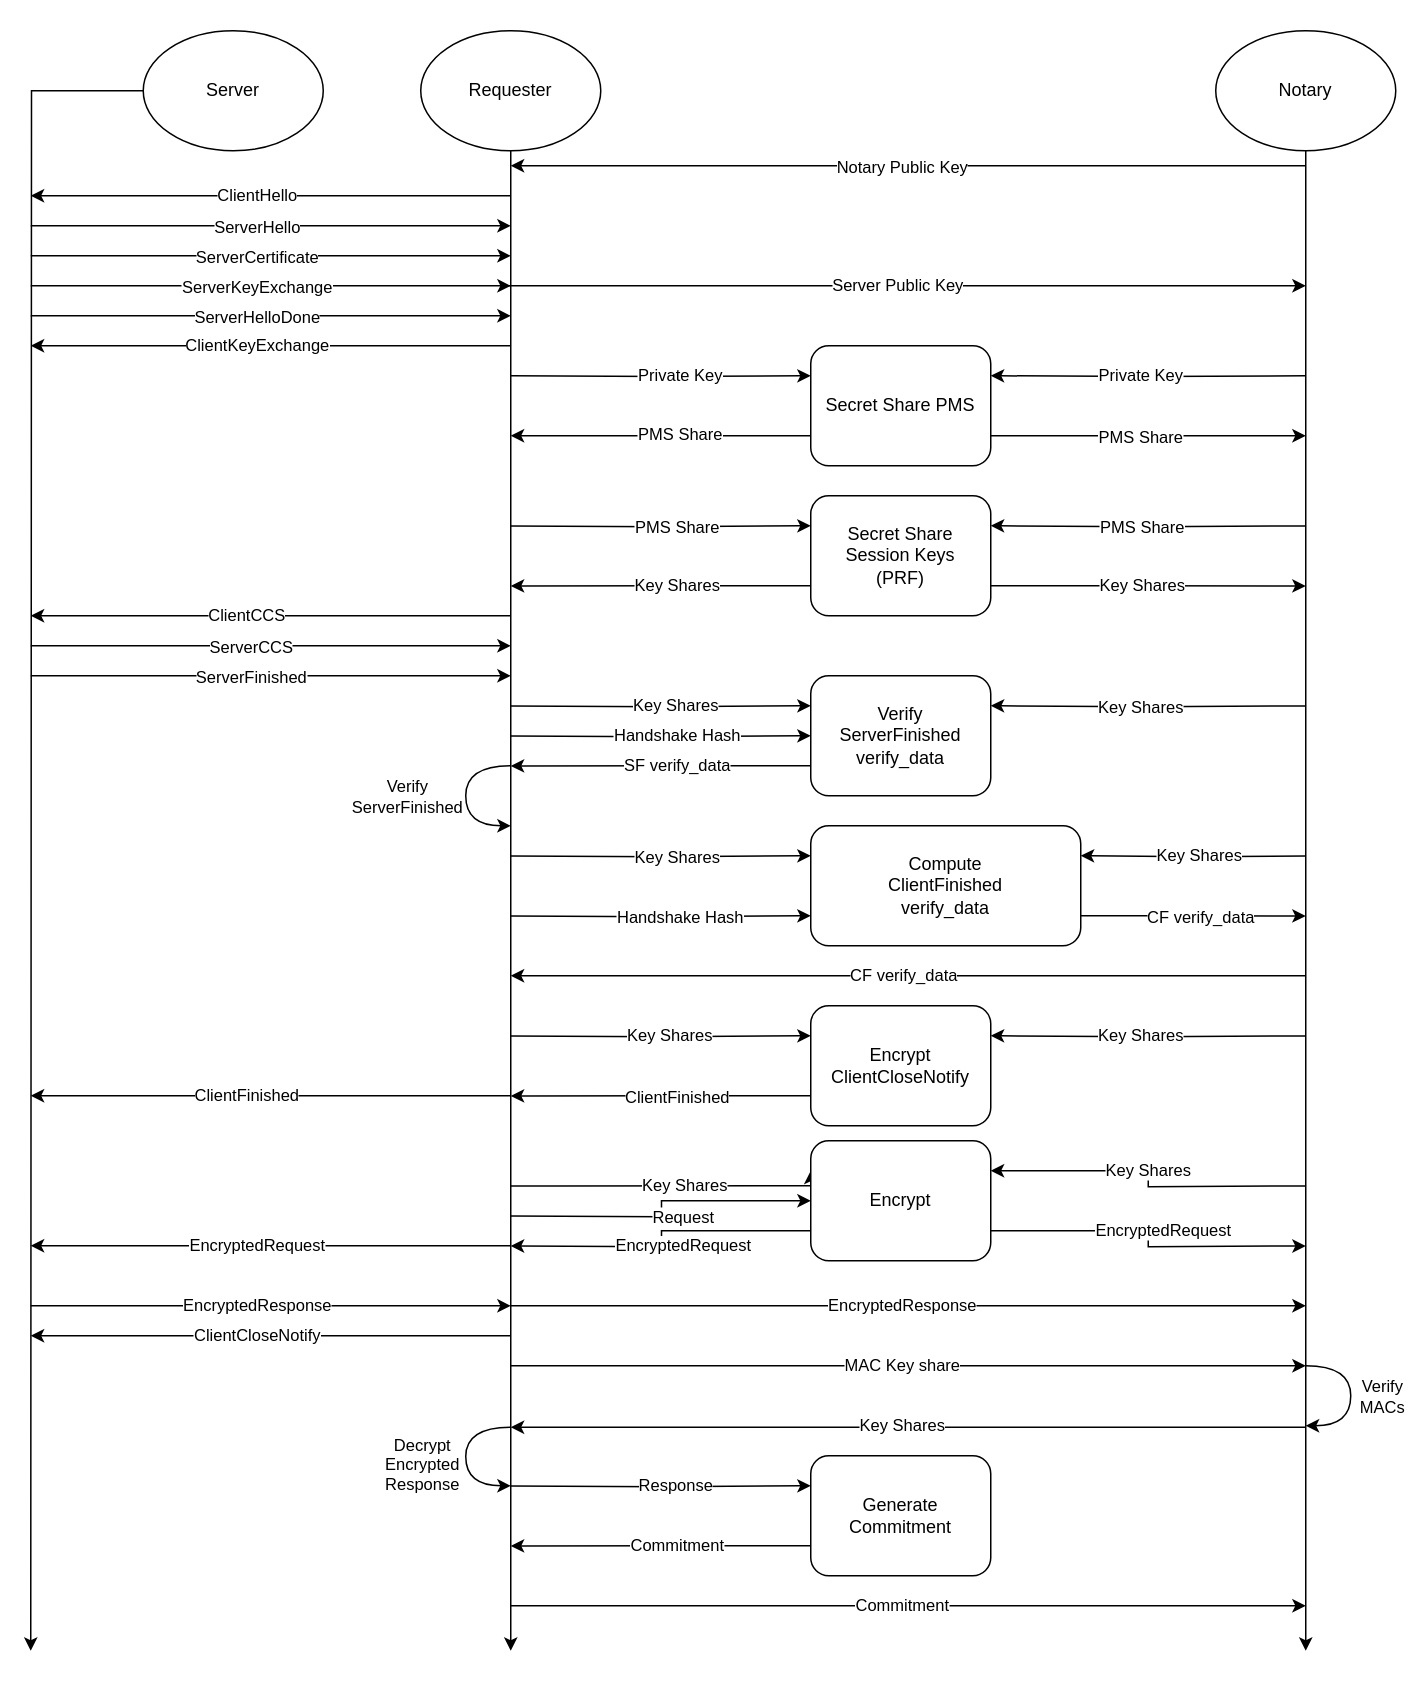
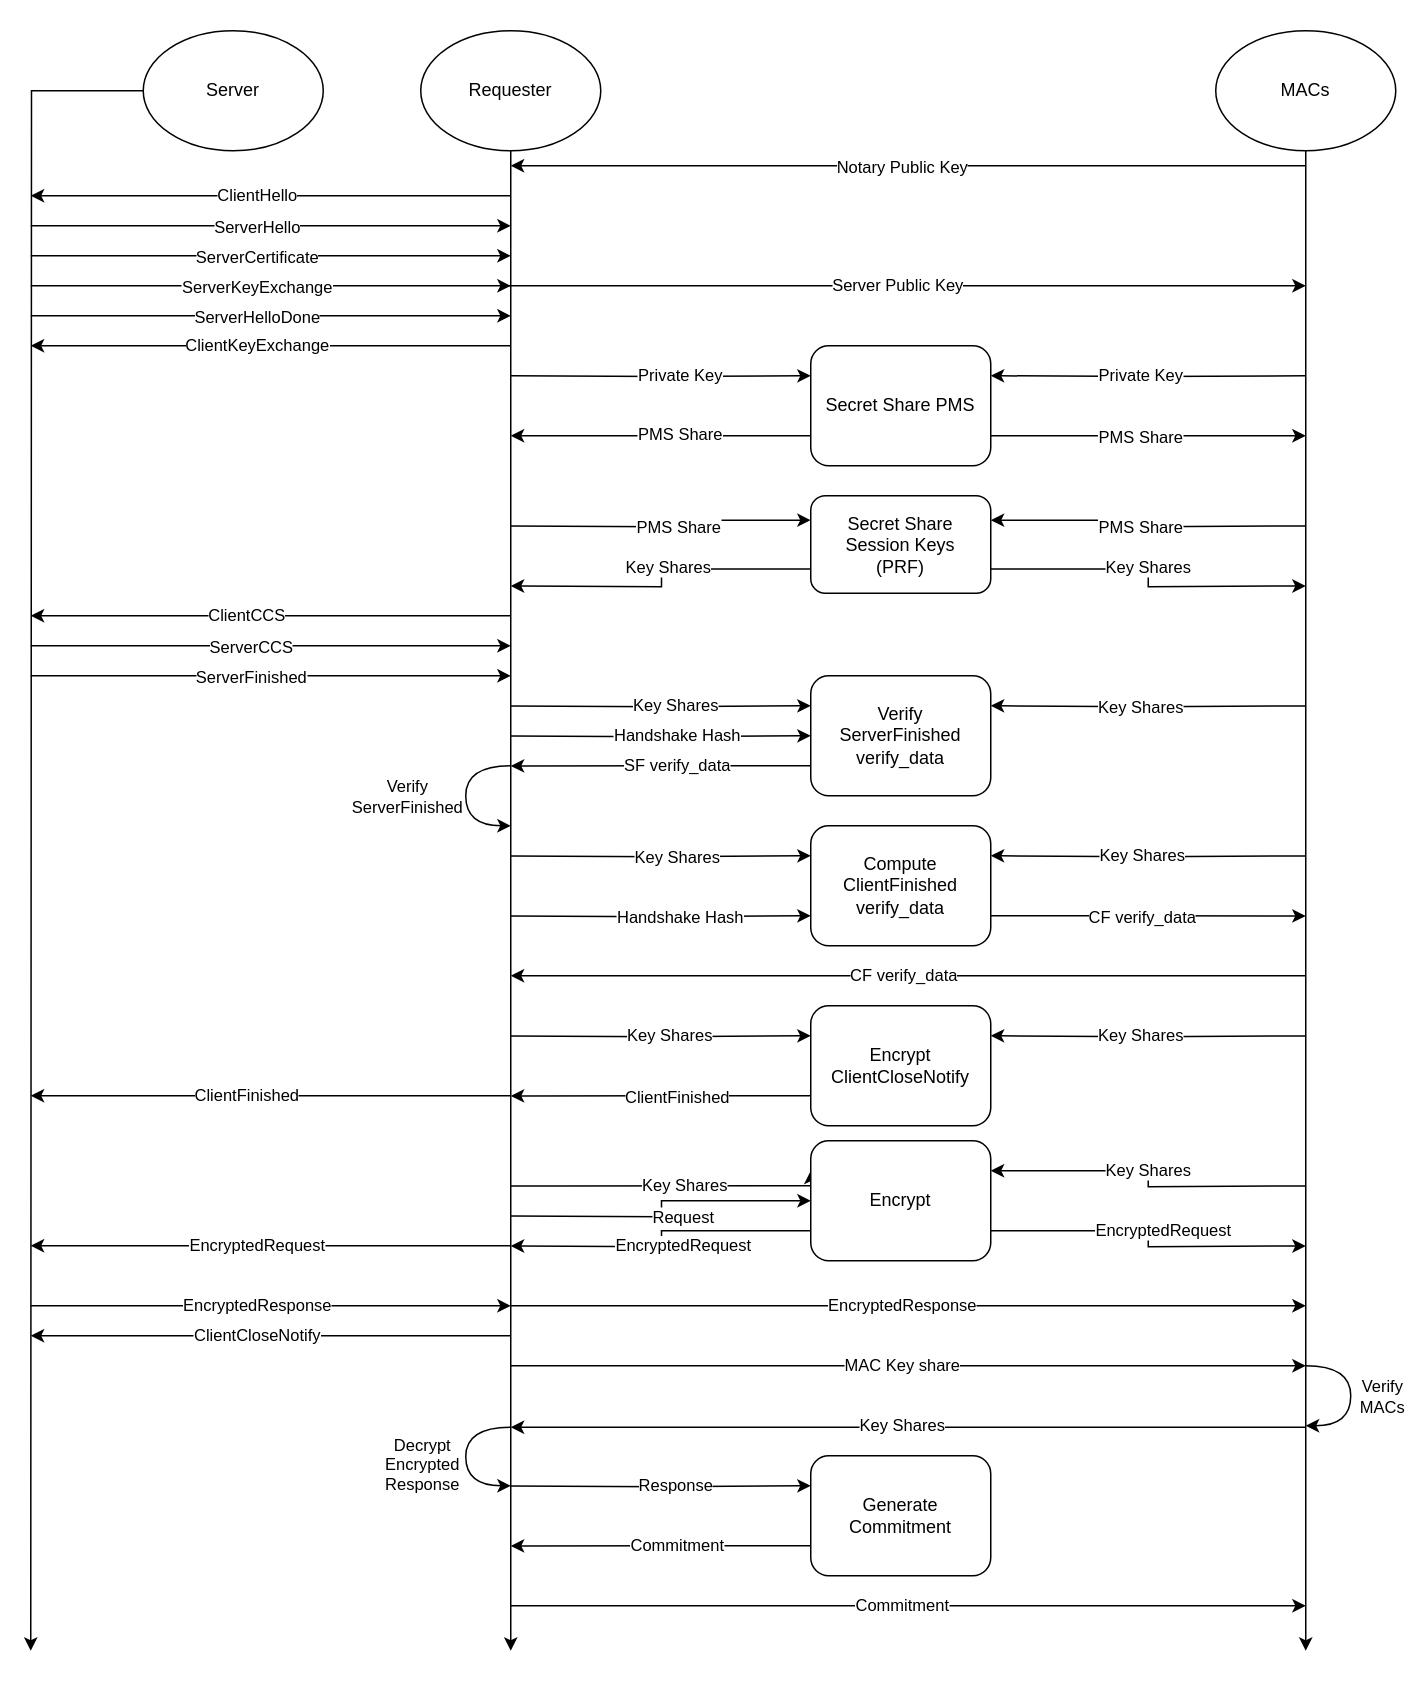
node "Notary": label "Notary" -> "MACs"
node "Secret Share Session Keys (PRF)": size 180x120 -> 180x98
node "Compute ClientFinished verify_data": size 270x120 -> 180x120
